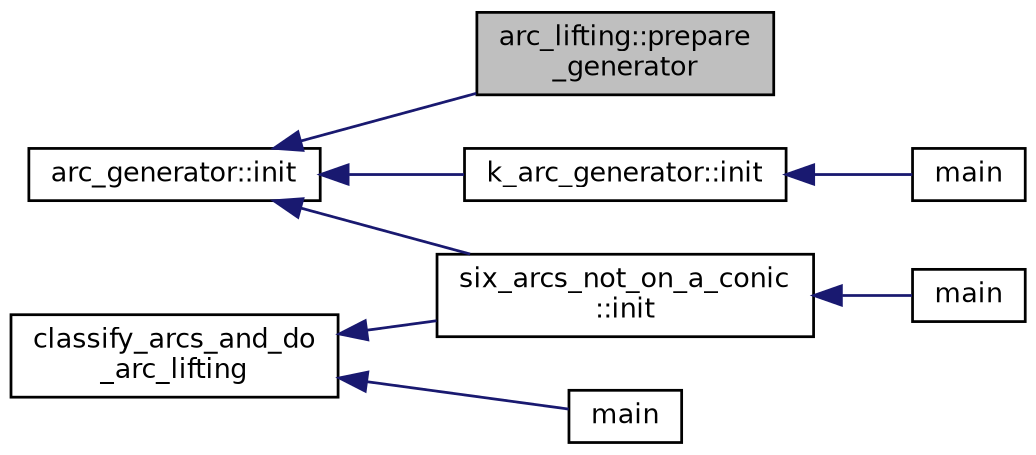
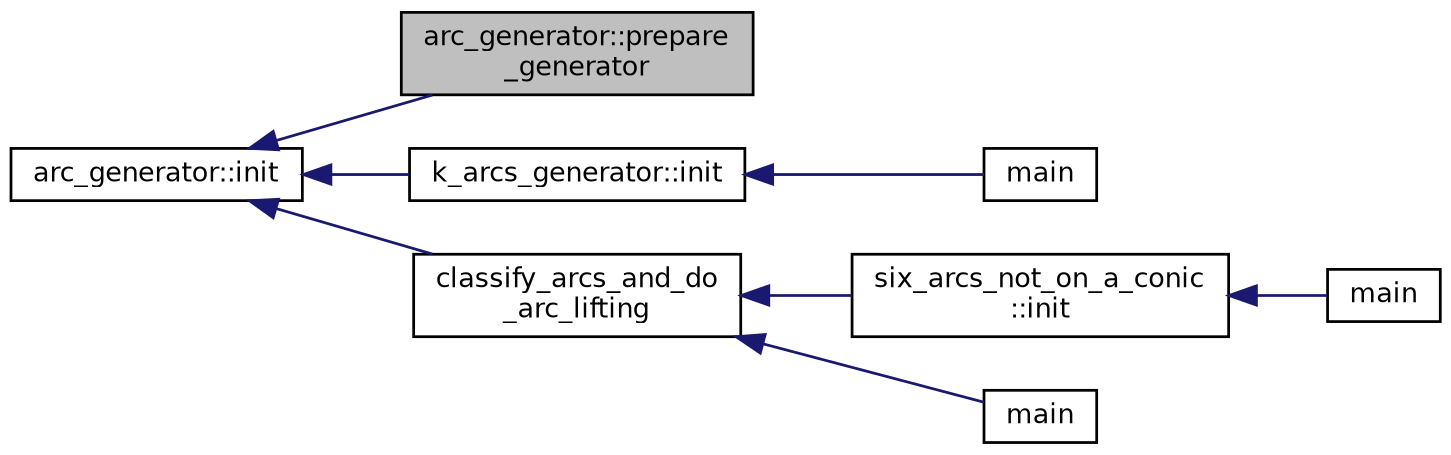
node "arc_lifting::prepare _generator": label "arc_lifting::prepare _generator" -> "arc_generator::prepare _generator"
node "k_arc_generator::init": label "k_arc_generator::init" -> "k_arcs_generator::init"
edge "six_arcs_not_on_a_conic ::init" -> "arc_generator::init": now "classify_arcs_and_do _arc_lifting" -> "arc_generator::init"
